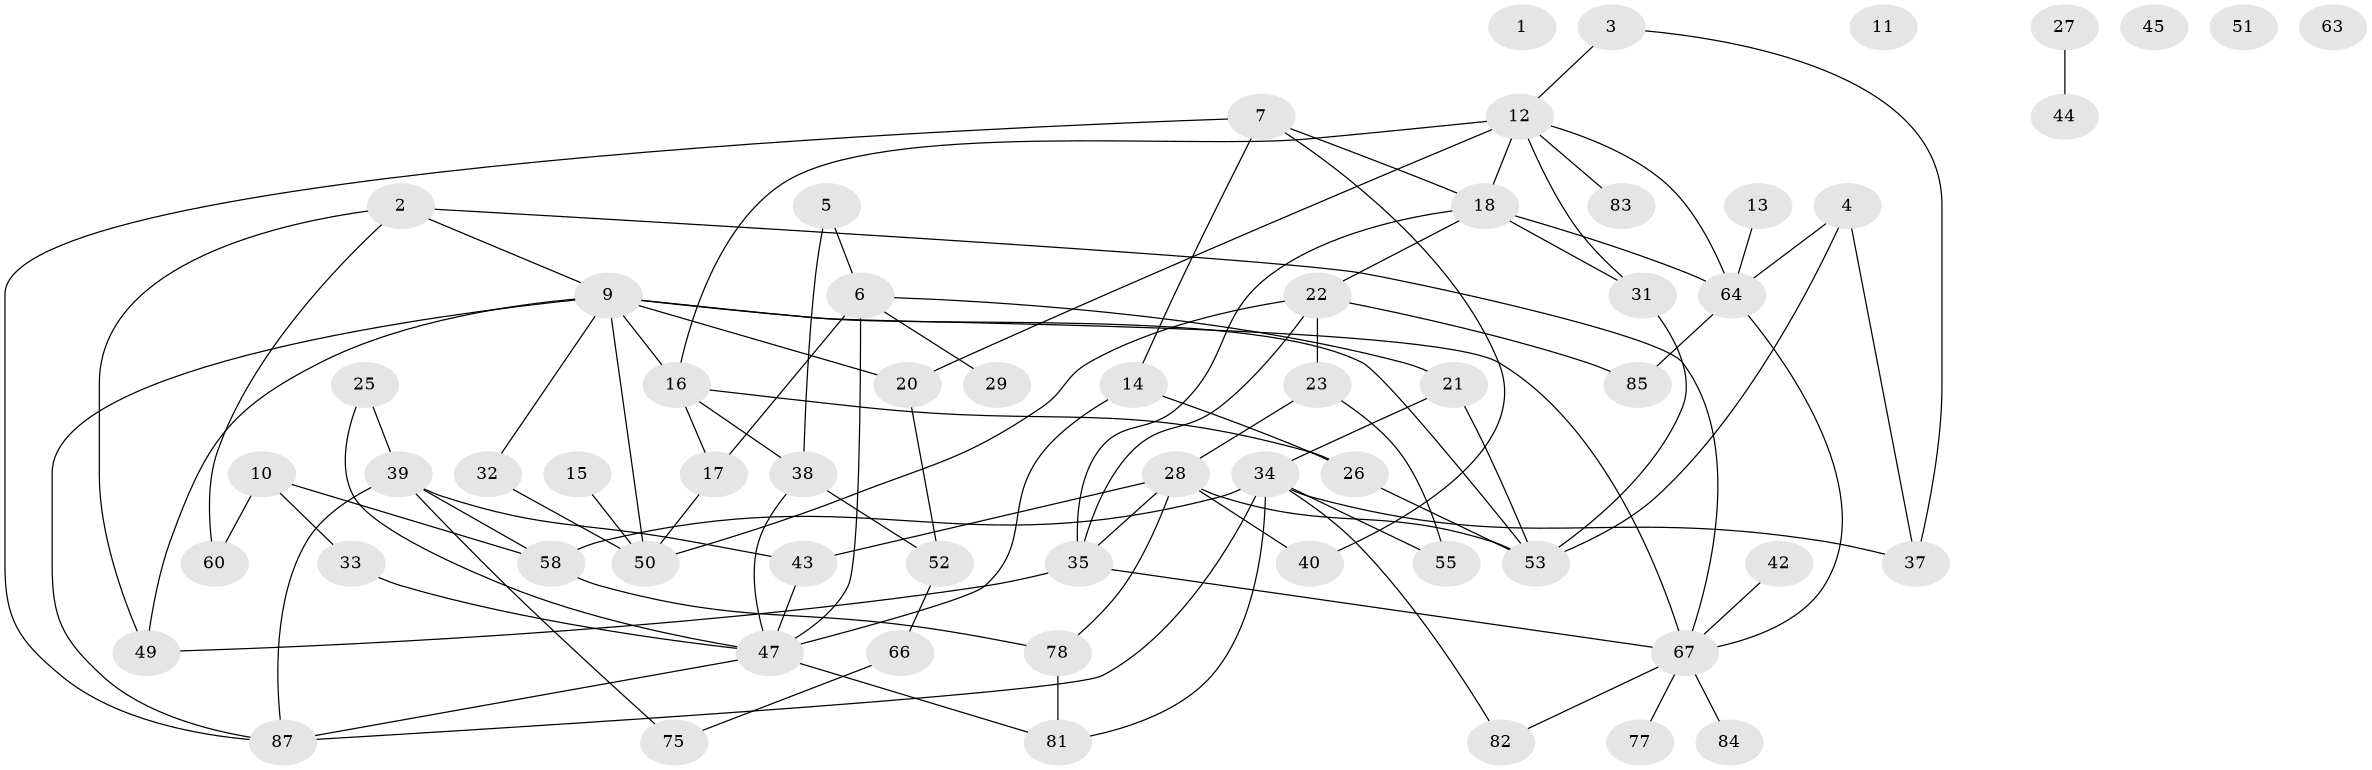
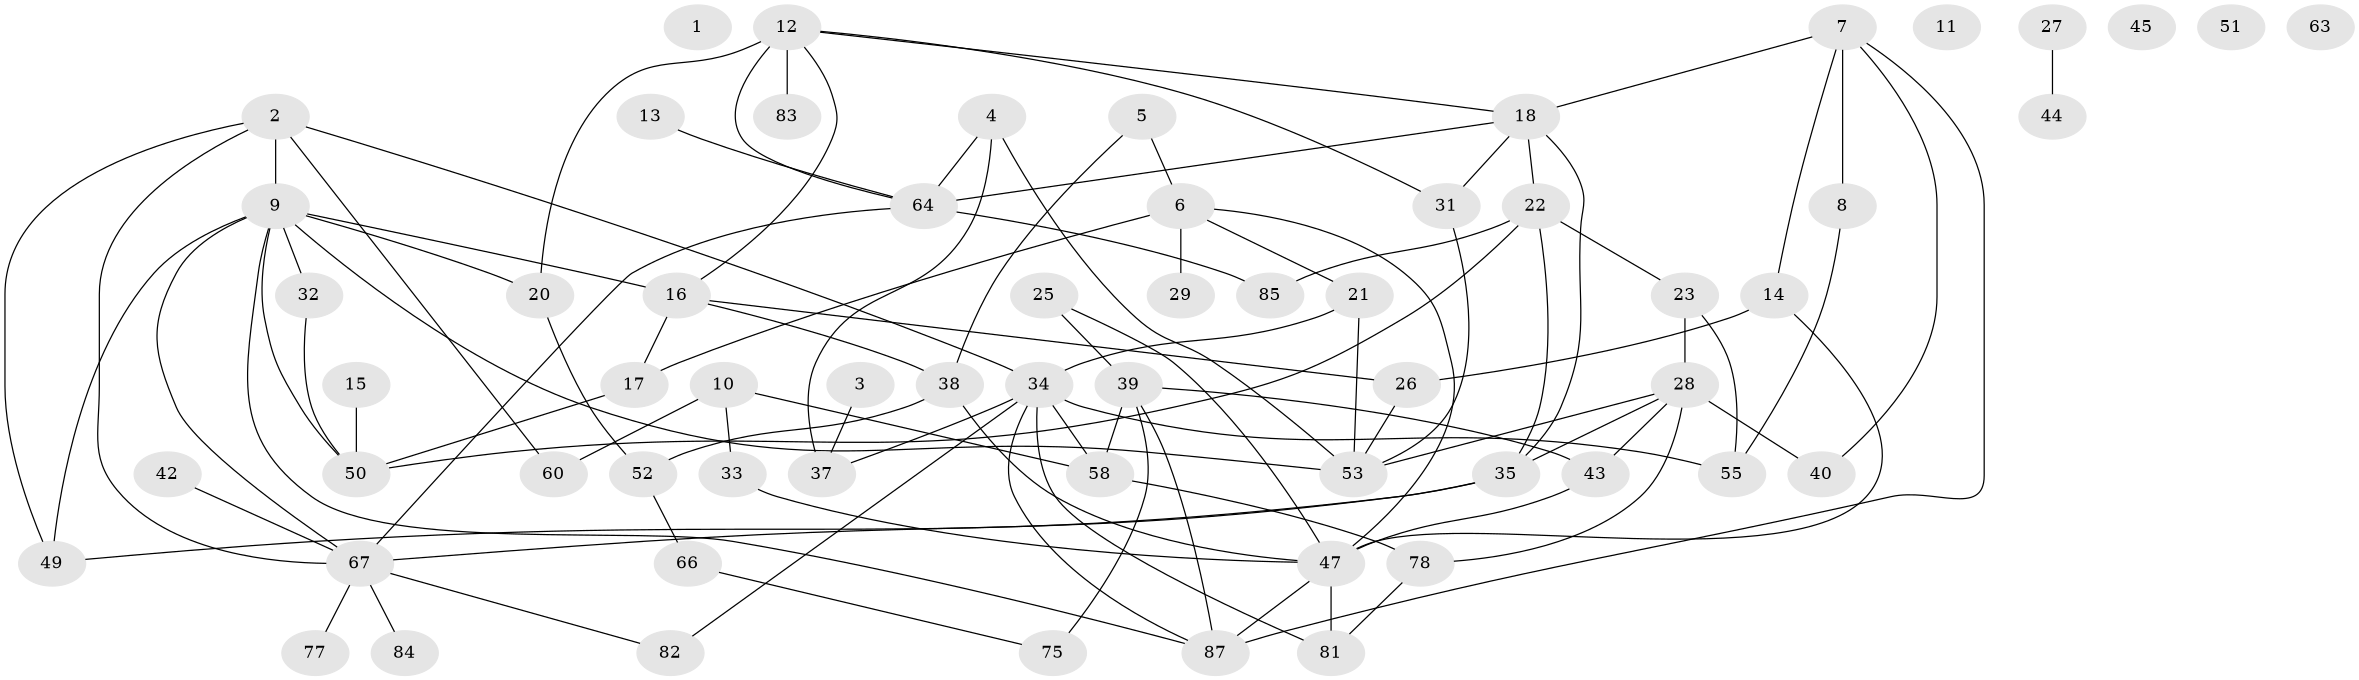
edge "3" -- "12": removed
node "8": added
edge "2" -- "34": added
